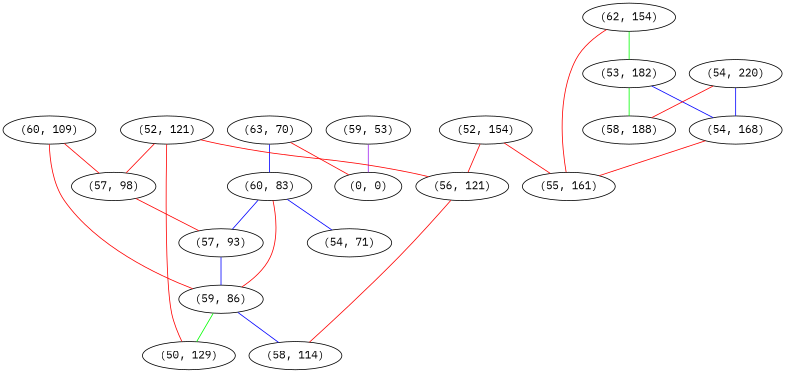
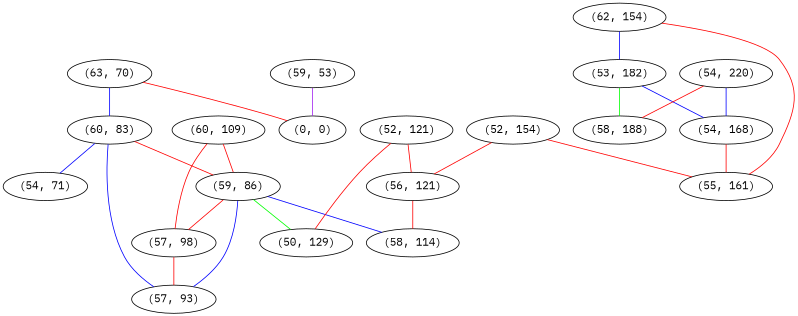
edge "(62, 154)" -- "(53, 182)": color green -> blue
edge "(52, 121)" -- "(57, 98)": now "(59, 86)" -- "(57, 98)"
